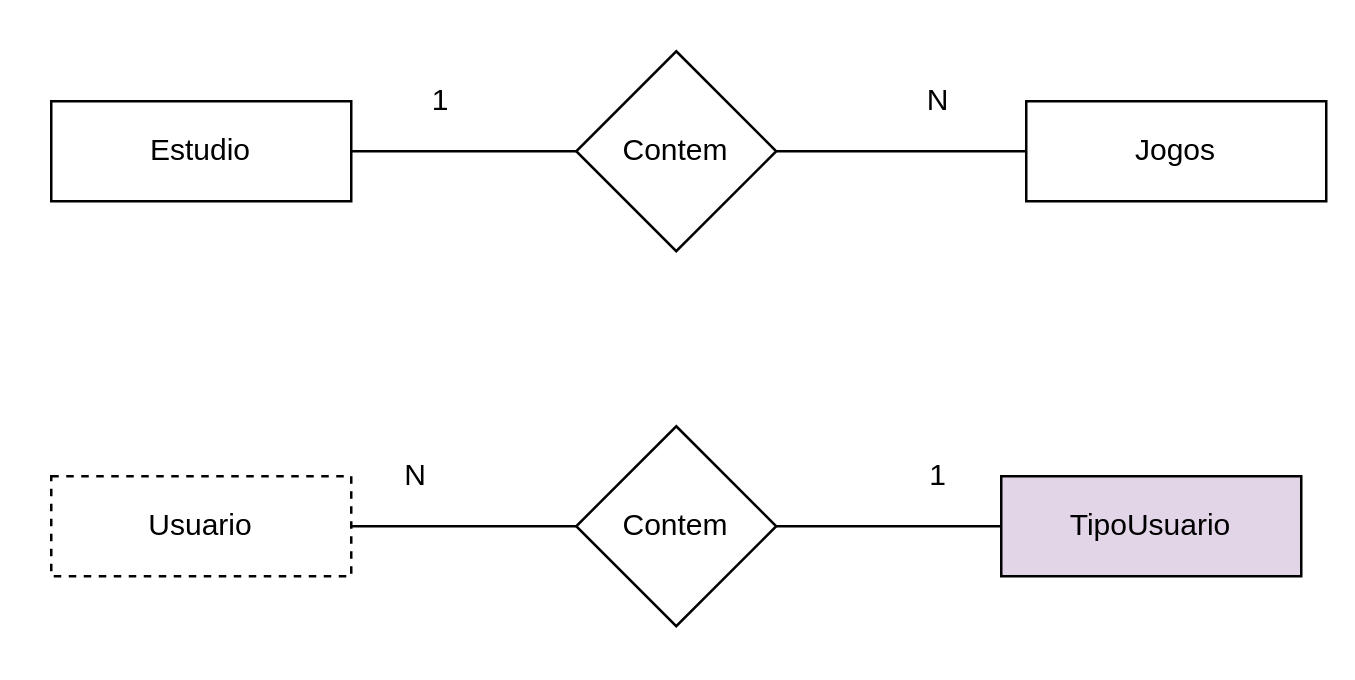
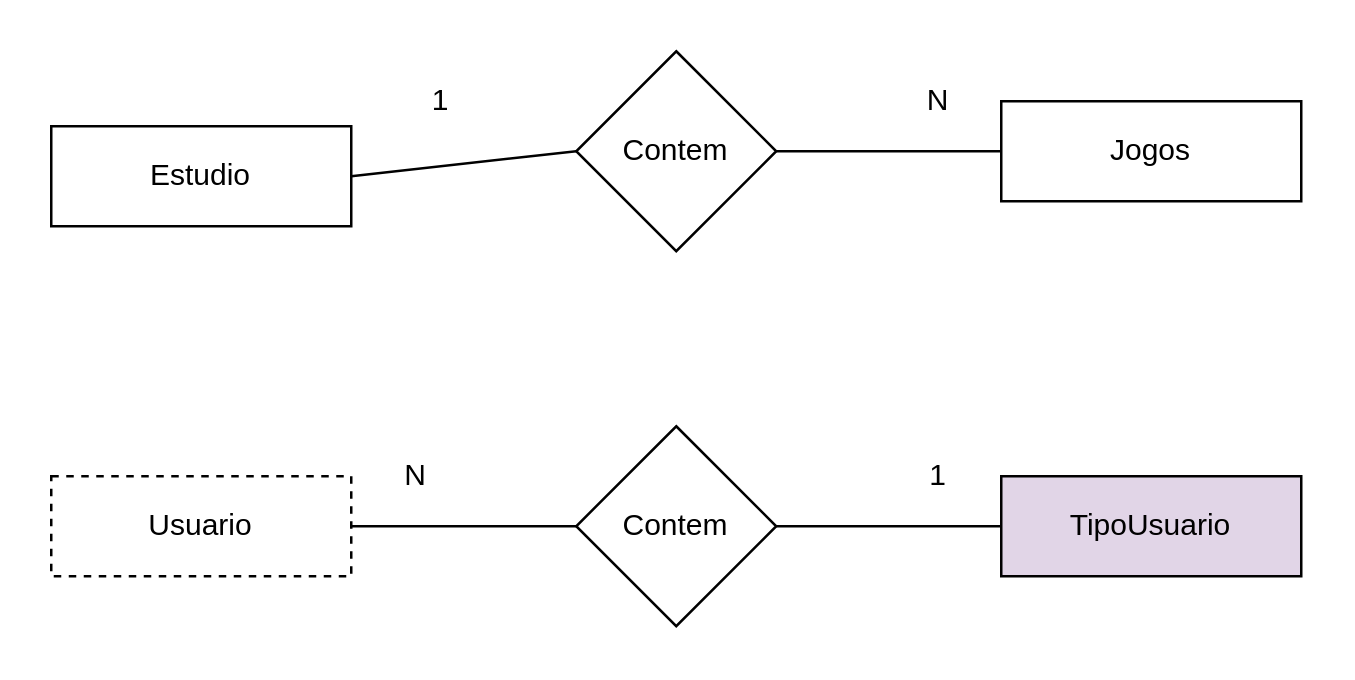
node "Estudio": moved (201, 151) -> (201, 176)
node "Jogos": moved (1176, 151) -> (1151, 151)
